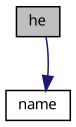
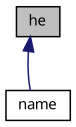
edge "he" -> "name": reversed
